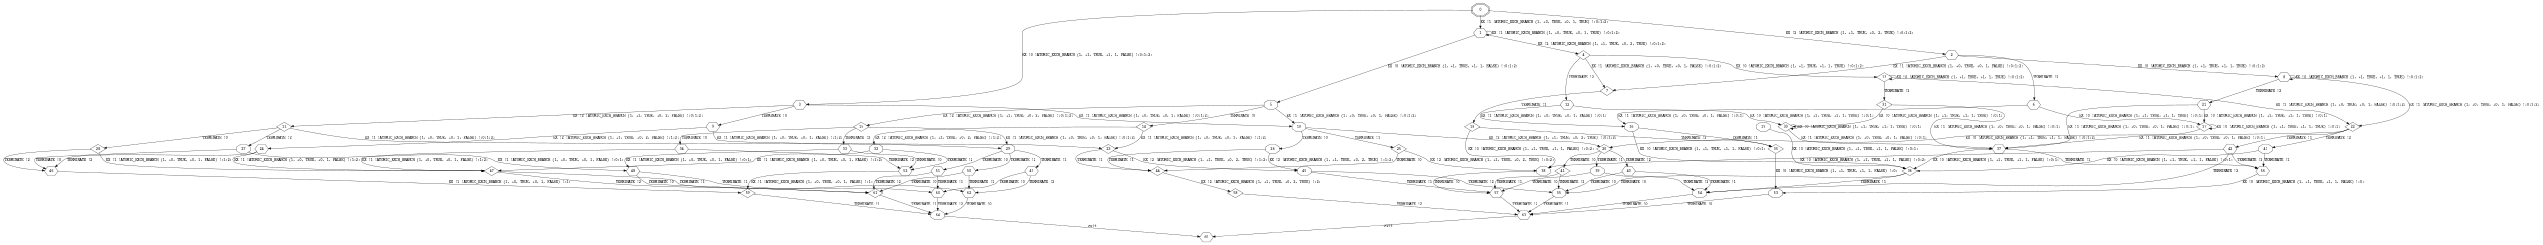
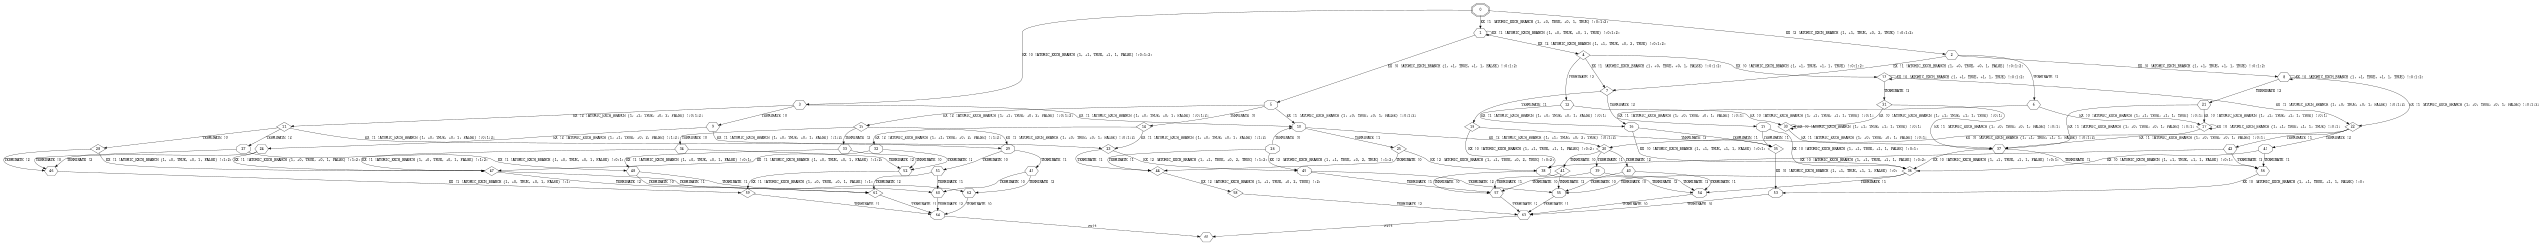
edge "7" -> "19": added, label "TERMINATE !2"
edge "19" -> "35": added, label "TERMINATE !1"
edge "10" -> "26": reversed
node "50": removed
edge "42" -> "54": now "38" -> "54"
